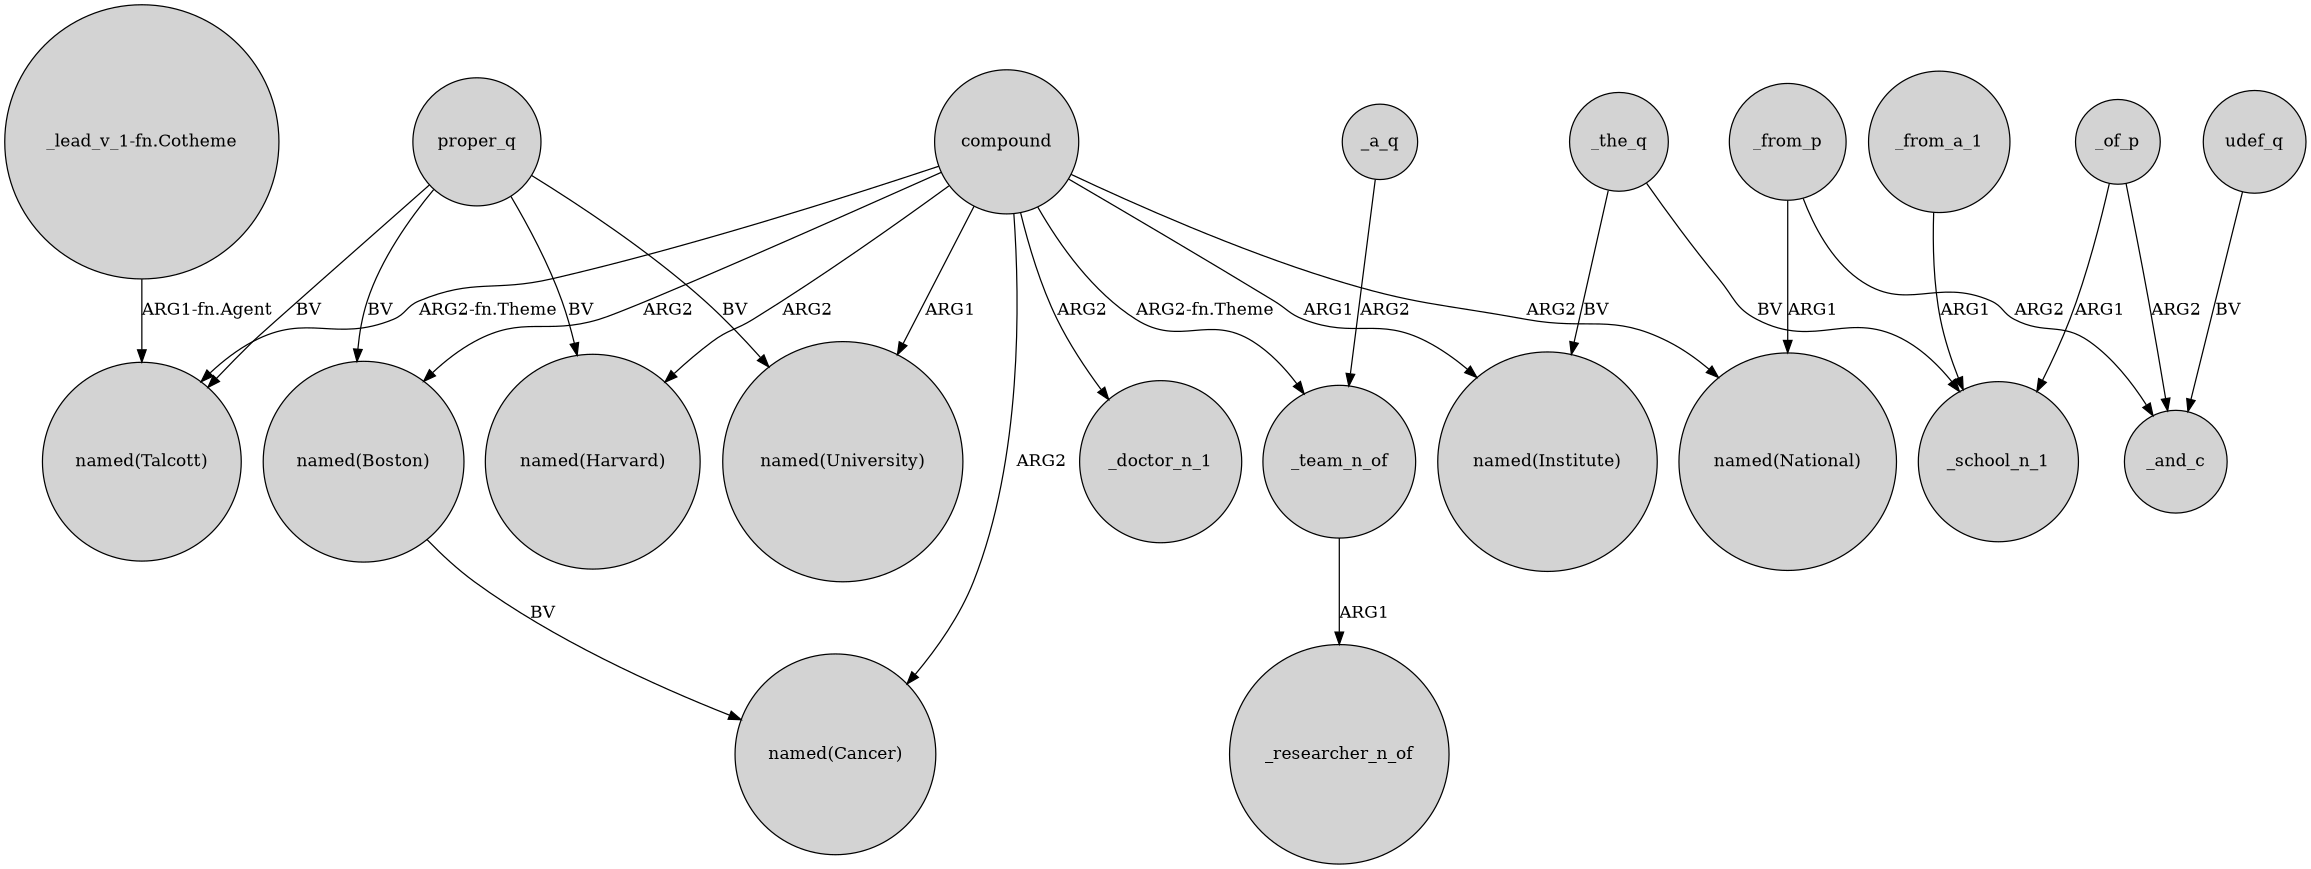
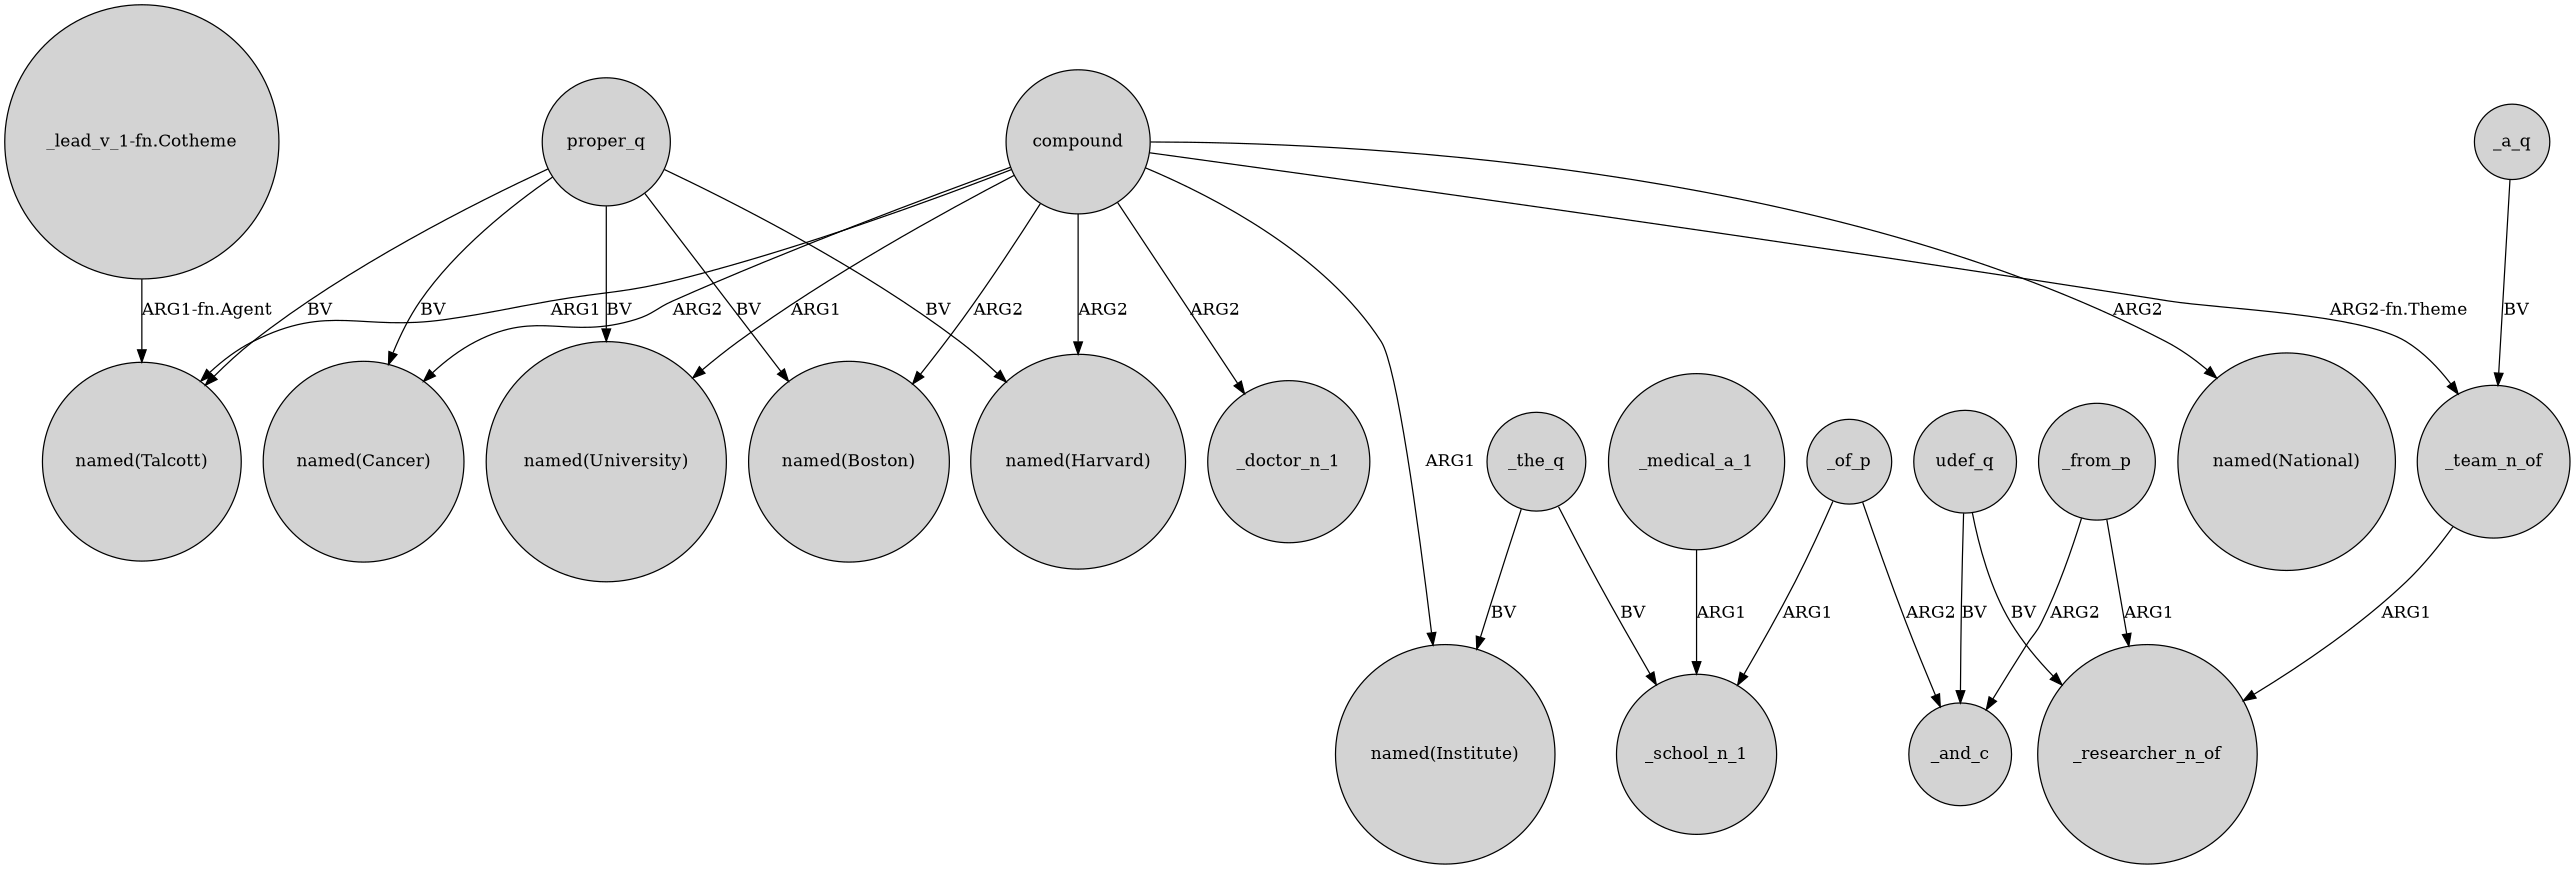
node "_from_a_1": label "_from_a_1" -> "_medical_a_1"
edge "_from_p" -> "named(National)": now "_from_p" -> "_researcher_n_of"
edge "compound" -> "named(Talcott)": label "ARG2-fn.Theme" -> "ARG1"
edge "_a_q" -> "_team_n_of": label "ARG2" -> "BV"
edge "udef_q" -> "_researcher_n_of": added, label "BV"
edge "named(Boston)" -> "named(Cancer)": now "proper_q" -> "named(Cancer)"
